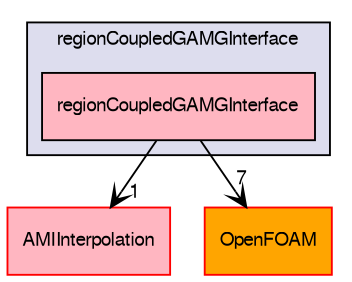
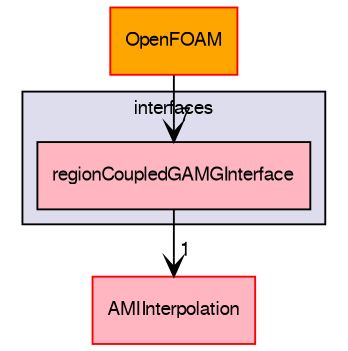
cluster "regionCoupledGAMGInterface": label "regionCoupledGAMGInterface" -> "interfaces"
edge "regionCoupledGAMGInterface" -> "OpenFOAM": reversed
